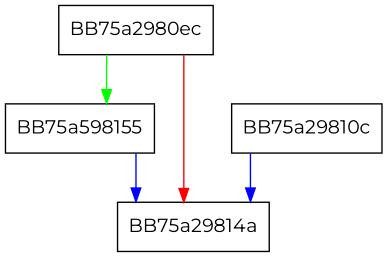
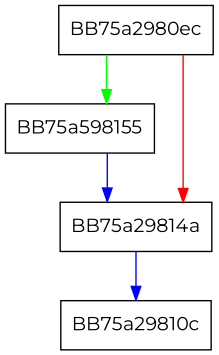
edge "BB75a29810c" -> "BB75a29814a": reversed
